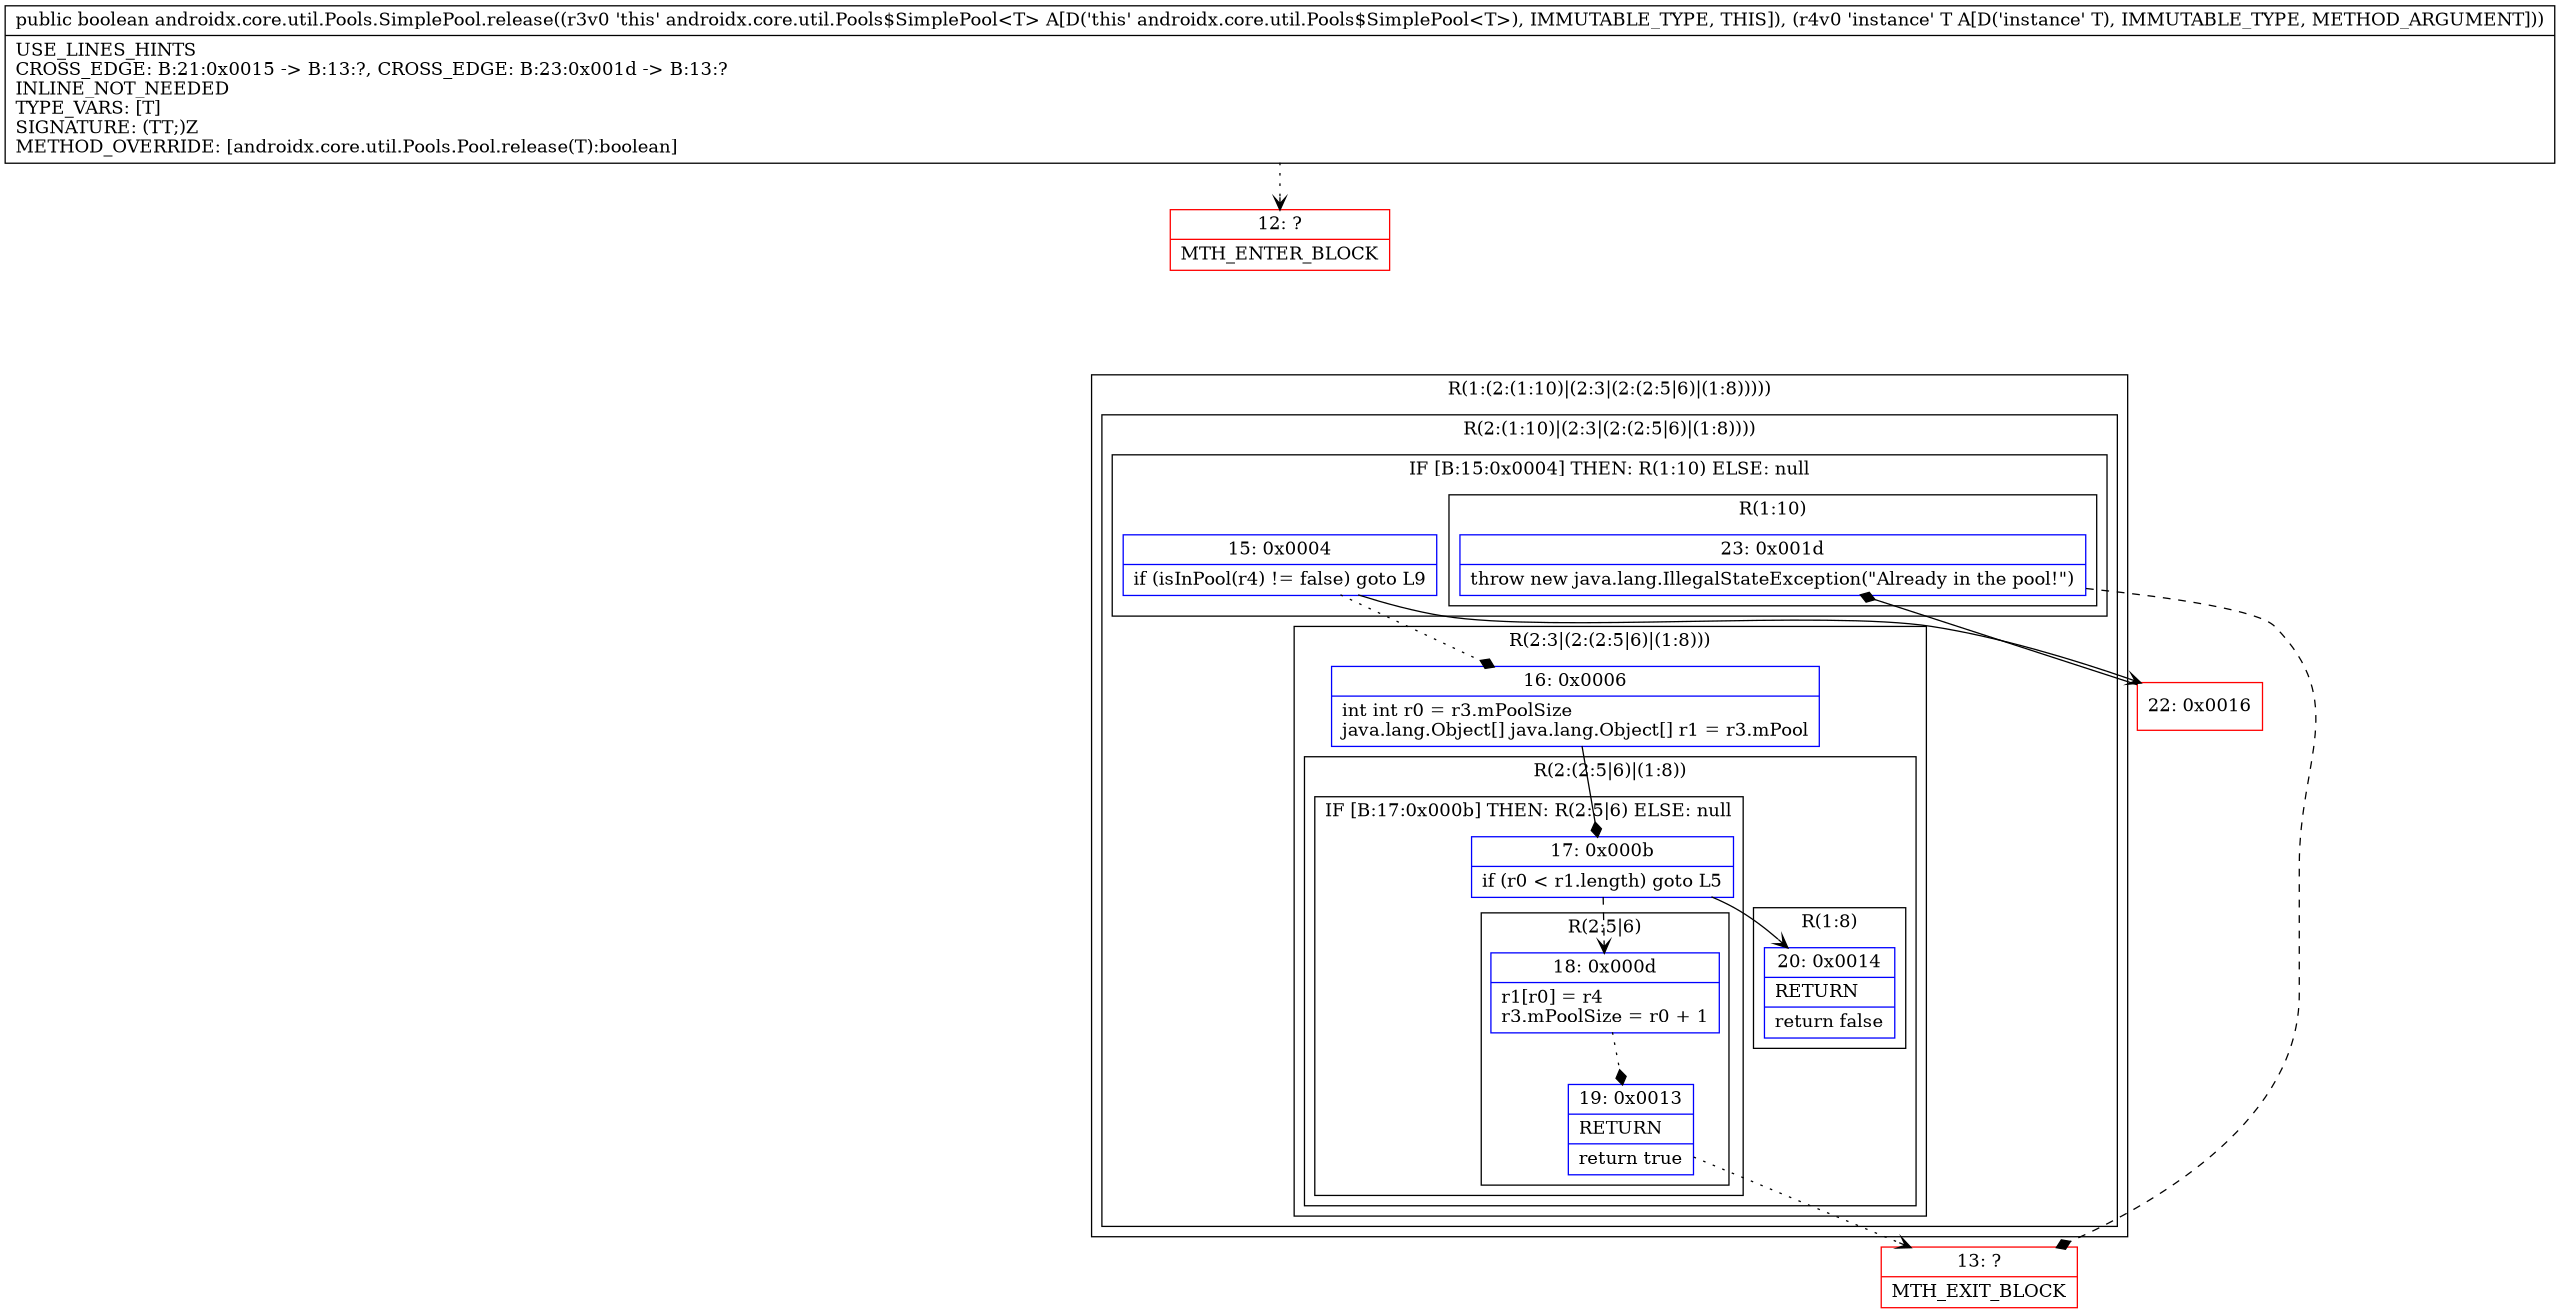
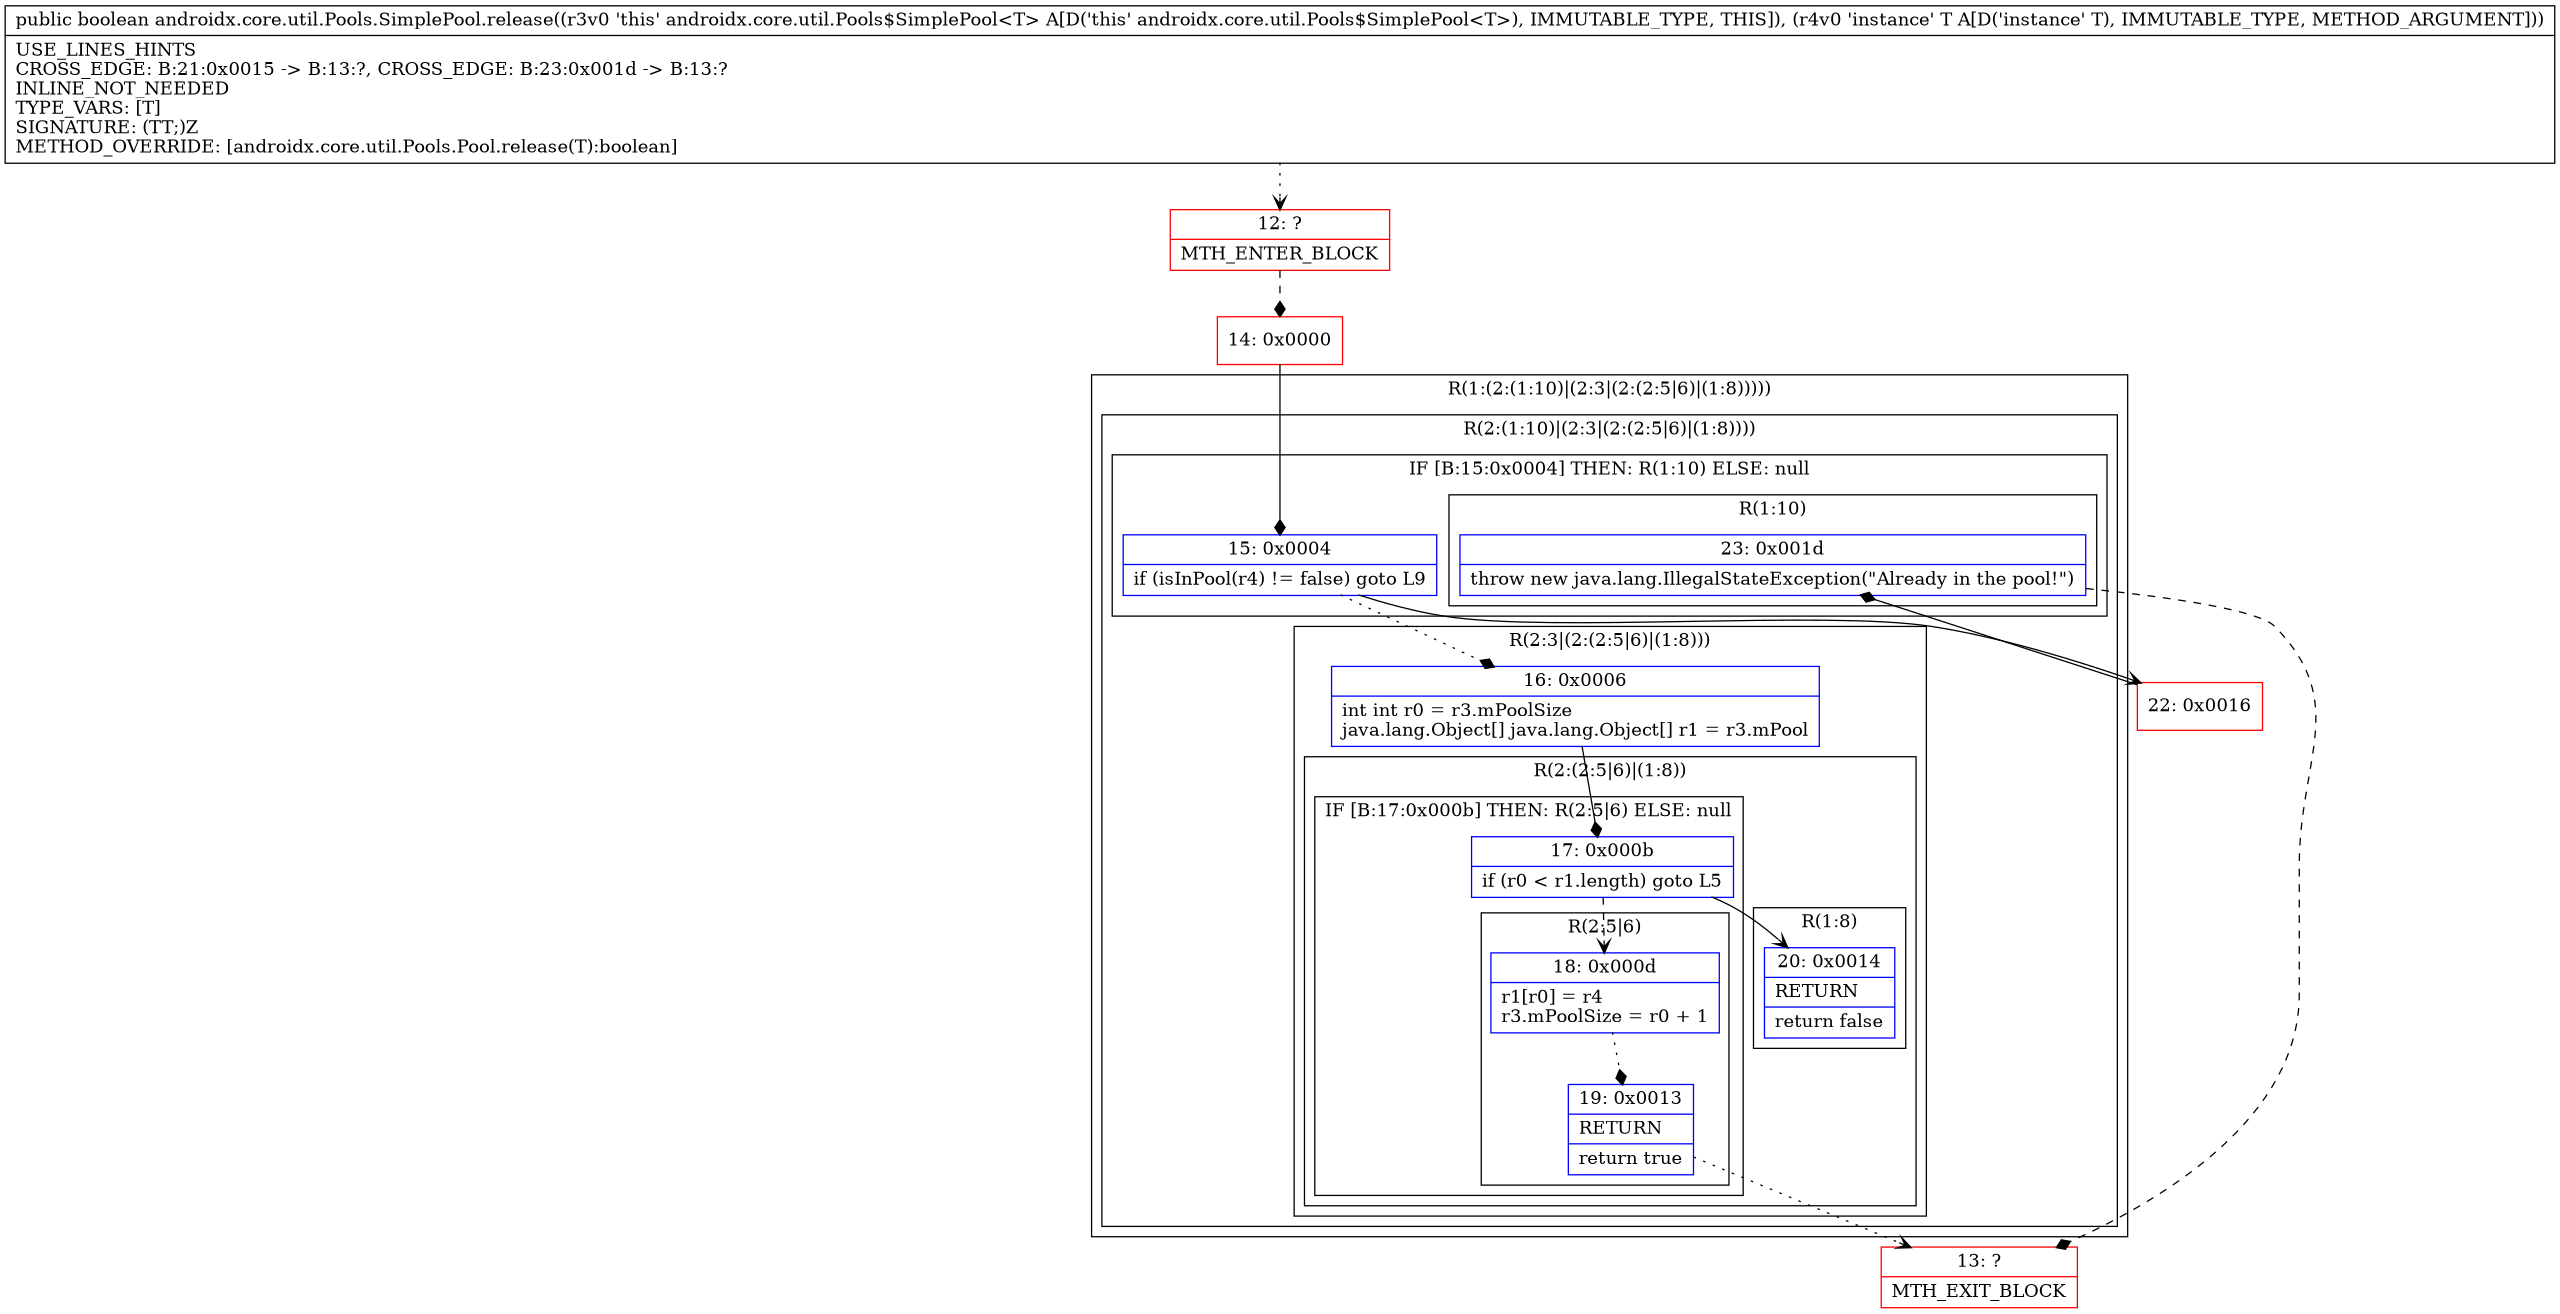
node "14: 0x0000": added
